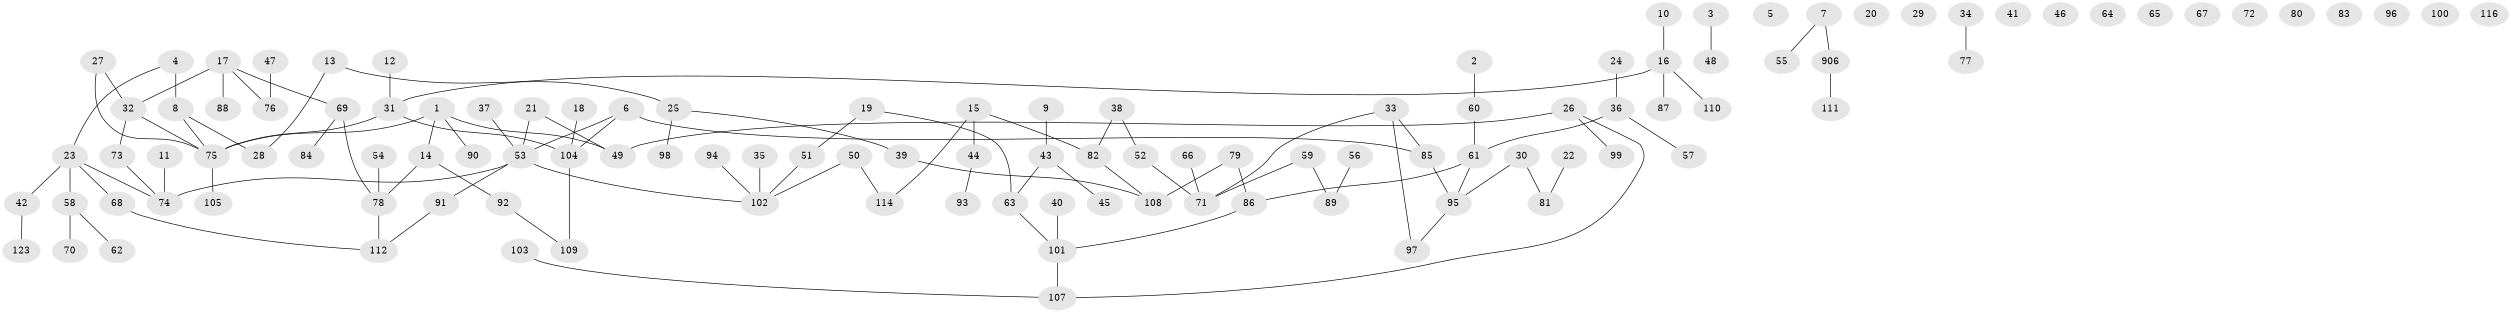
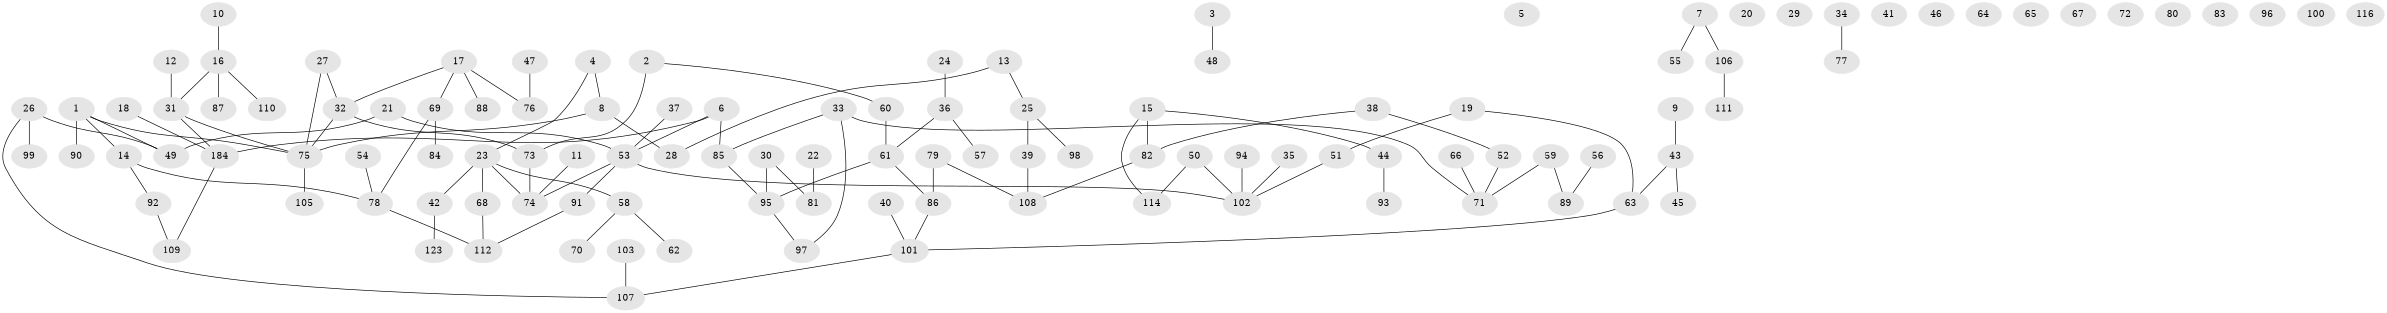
node "906": label "906" -> "106"
edge "2" -- "73": added
node "104": label "104" -> "184"
